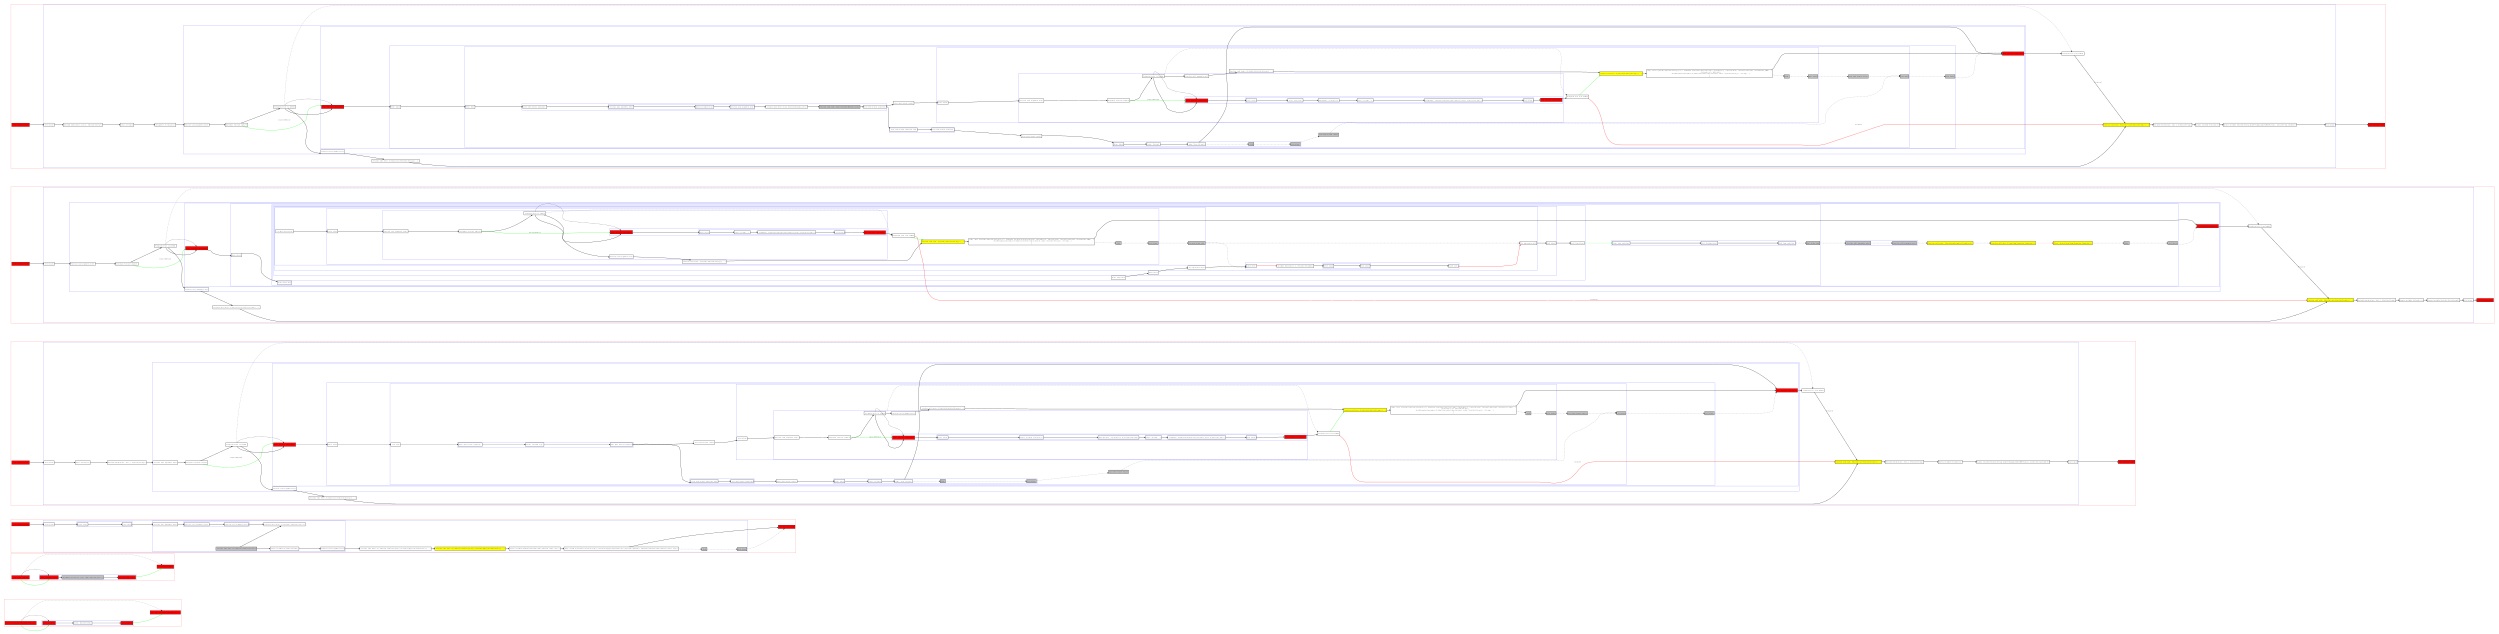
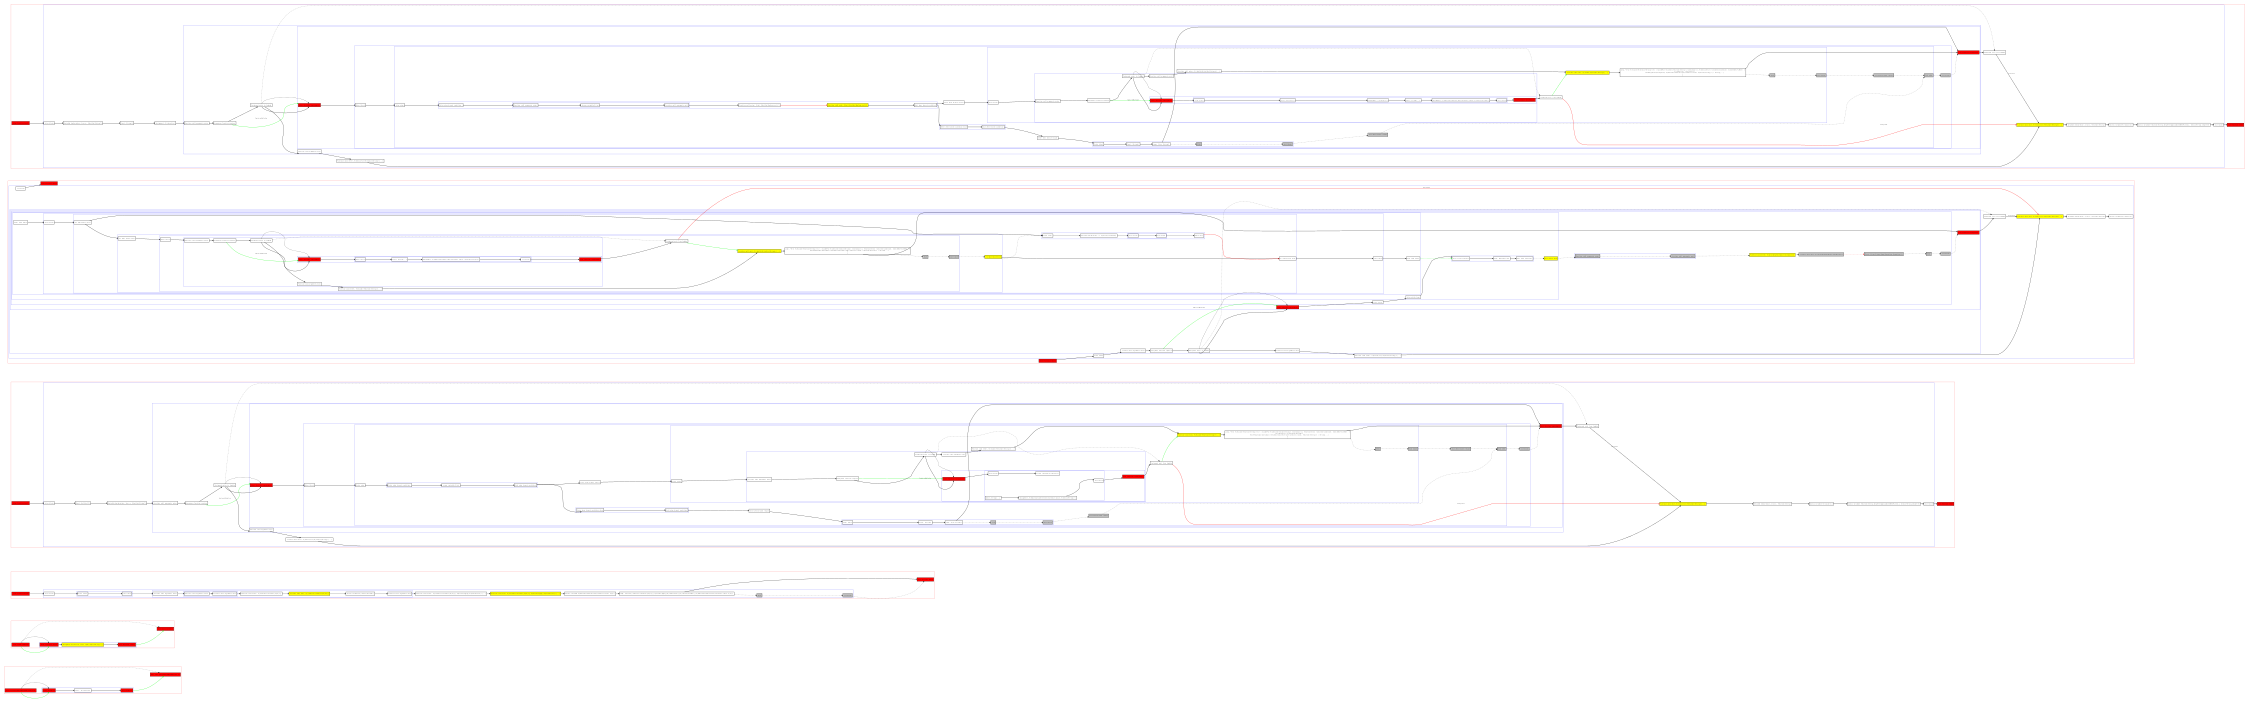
edge "Function call enter: R|/p|.R|kotlin/Boolean.not|()" -> "Function call exit: R|/p|.R|kotlin/Boolean.not|()": color black -> red
node "Function call exit: R|/p|.R|kotlin/Boolean.not|()": fillcolor gray -> yellow
edge "Try expression enter" -> "Try main block enter": added
node "Try main block exit": fillcolor gray -> yellow
edge "Try main block exit" -> "Try expression exit": style dotted -> solid
node "Exit while loop": fillcolor gray -> yellow
node "Function call exit: R|java/lang/Exception.Exception|()": fillcolor yellow -> gray
node "Throw: throw R|java/lang/Exception.Exception|()": fillcolor yellow -> gray
edge "Catch enter" -> "Variable declaration: e: R|kotlin/Throwable|": color red -> black
edge "Enter while loop" -> "Enter loop condition": added
node "Access variable R|kotlin/String.length|": removed
node "Type operator: (R|<local>/y| as R|kotlin/String|)": removed
edge "Function call exit: R|/Lateinit.Lateinit|<R|R|>()" -> "Function call enter: R|/Lateinit.Lateinit|<R|R|>()": reversed
node "Function call exit: R|/Lateinit.Lateinit|<R|R|>()": fillcolor gray -> yellow
node "Delegated constructor call: super<R|kotlin/Any|>()": fillcolor gray -> yellow
node "Const: Boolean(false)": label "Const: Boolean(false)" -> "Const: Throw(false)"
